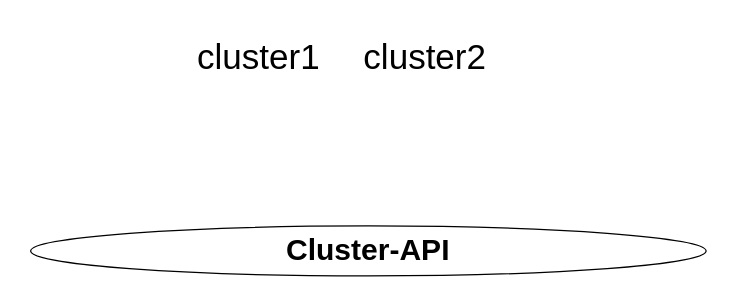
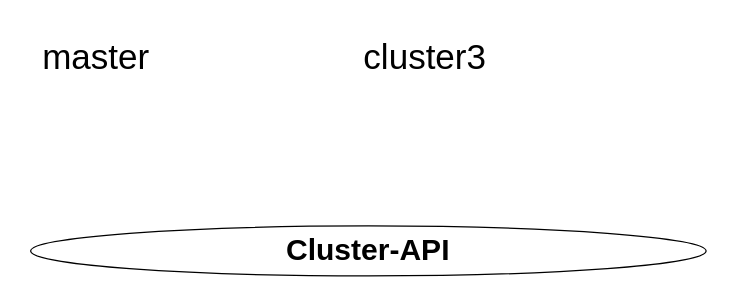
node "master": added
node "cluster1": removed
node "cluster2": label "cluster2" -> "cluster3"
